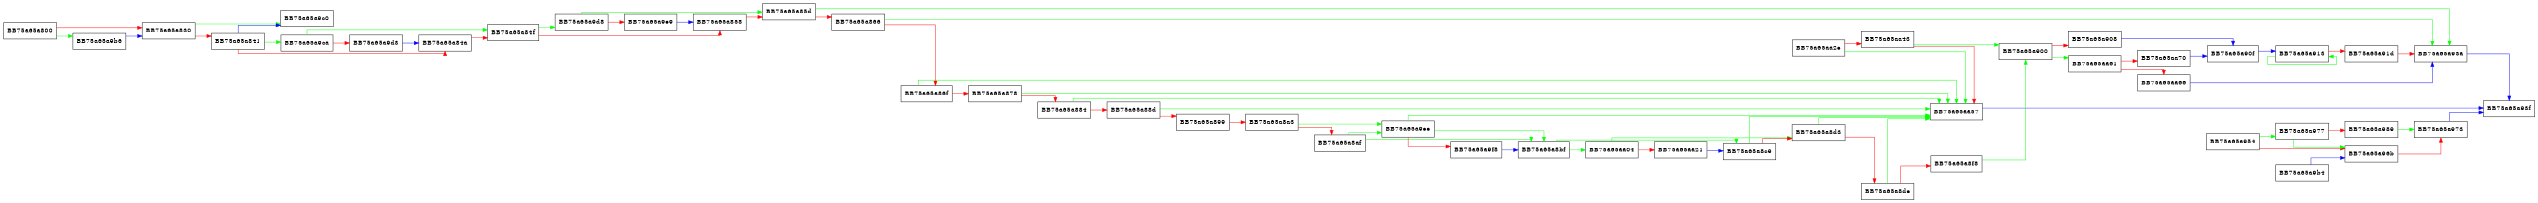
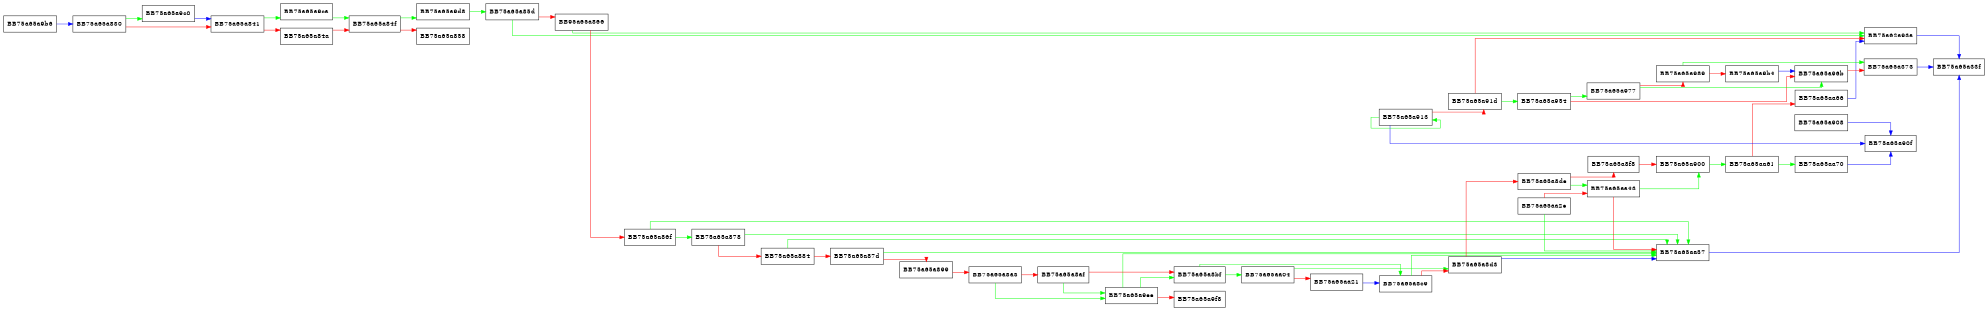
edge "BB75a65a858" -> "BB75a65a85d": removed
node "BB75a65a9e9": removed
node "BB75a65a866": label "BB75a65a866" -> "BB95a65a866"
edge "BB75a65a841" -> "BB75a65a9c0": reversed
node "BB75a65a800": removed
node "BB75a65a9d3": removed
edge "BB75a65a900" -> "BB75a65a908": removed
edge "BB75a65a90f" -> "BB75a65a913": reversed
node "BB75a65a93a": label "BB75a65a93a" -> "BB75a62a93a"
edge "BB75a65aa61" -> "BB75a65aa70": color red -> green
edge "BB75a65a989" -> "BB75a65a9b4": added
edge "BB75a65a86f" -> "BB75a65a878": color red -> green
edge "BB75a65a91d" -> "BB75a65a954": added
node "BB75a65a93f": label "BB75a65a93f" -> "BB75a65a33f"
node "BB75a65a88d": label "BB75a65a88d" -> "BB75a65a87d"
edge "BB75a65a8d3" -> "BB75a65aa57": color green -> blue
node "BB75a65a973": label "BB75a65a973" -> "BB75a65a373"
edge "BB75a65a8de" -> "BB75a65aa57": now "BB75a65a8de" -> "BB75a65aa43"
edge "BB75a65a8f8" -> "BB75a65a900": color green -> red
edge "BB75a65a8af" -> "BB75a65a8bf": color green -> red
edge "BB75a65a9f8" -> "BB75a65a8bf": removed
